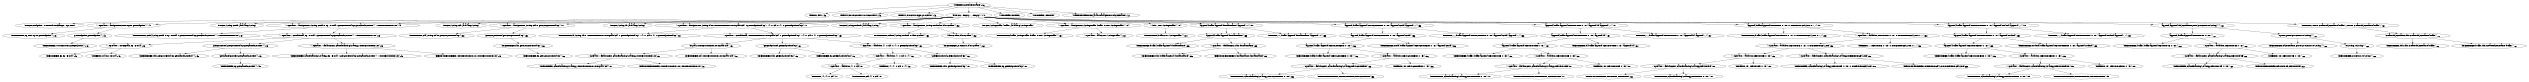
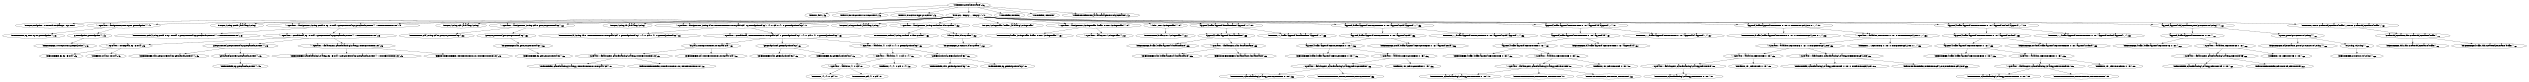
node "(<operator>.assignment,String cid = getComponentId(ep))": text "150" -> "160"
edge "(<operator>.fieldAccess,CamelNamingStrategy.KEY_TYPE)" -> "(FIELD_IDENTIFIER,KEY_TYPE,KEY_TYPE)": now "(<operator>.fieldAccess,CamelNamingStrategy.KEY_ROUTE)" -> "(FIELD_IDENTIFIER,KEY_TYPE,KEY_TYPE)"
